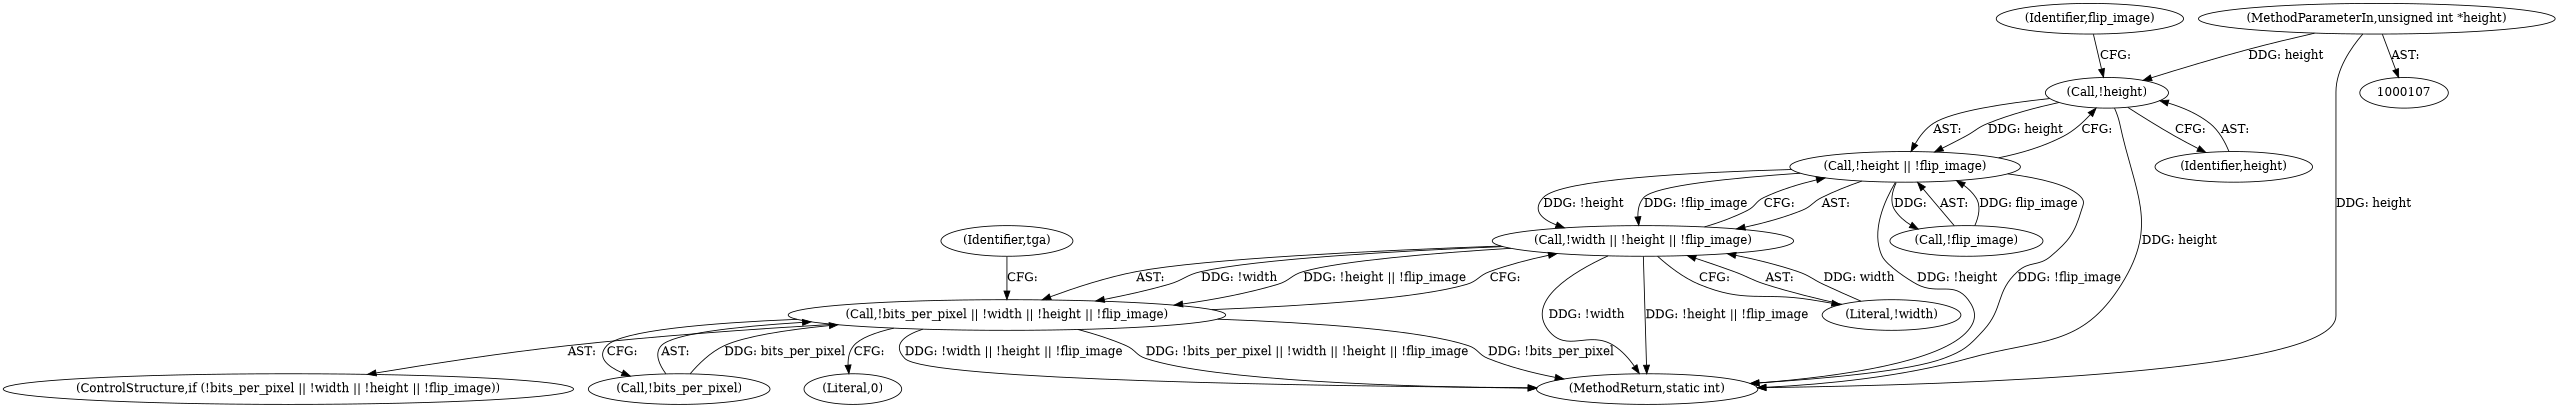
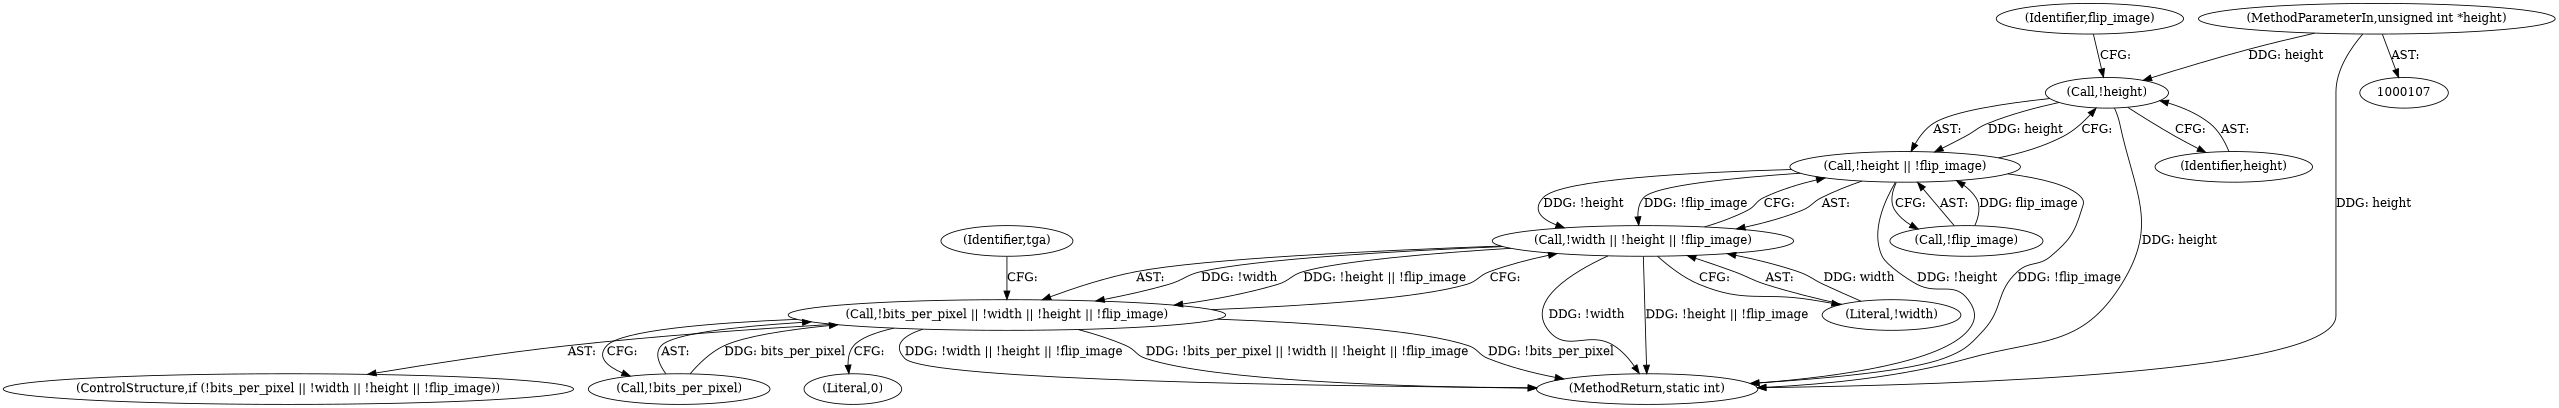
edge "(Call,!height || !flip_image)" -> "(Call,!flip_image)": label "DDG: " -> "CFG: "
